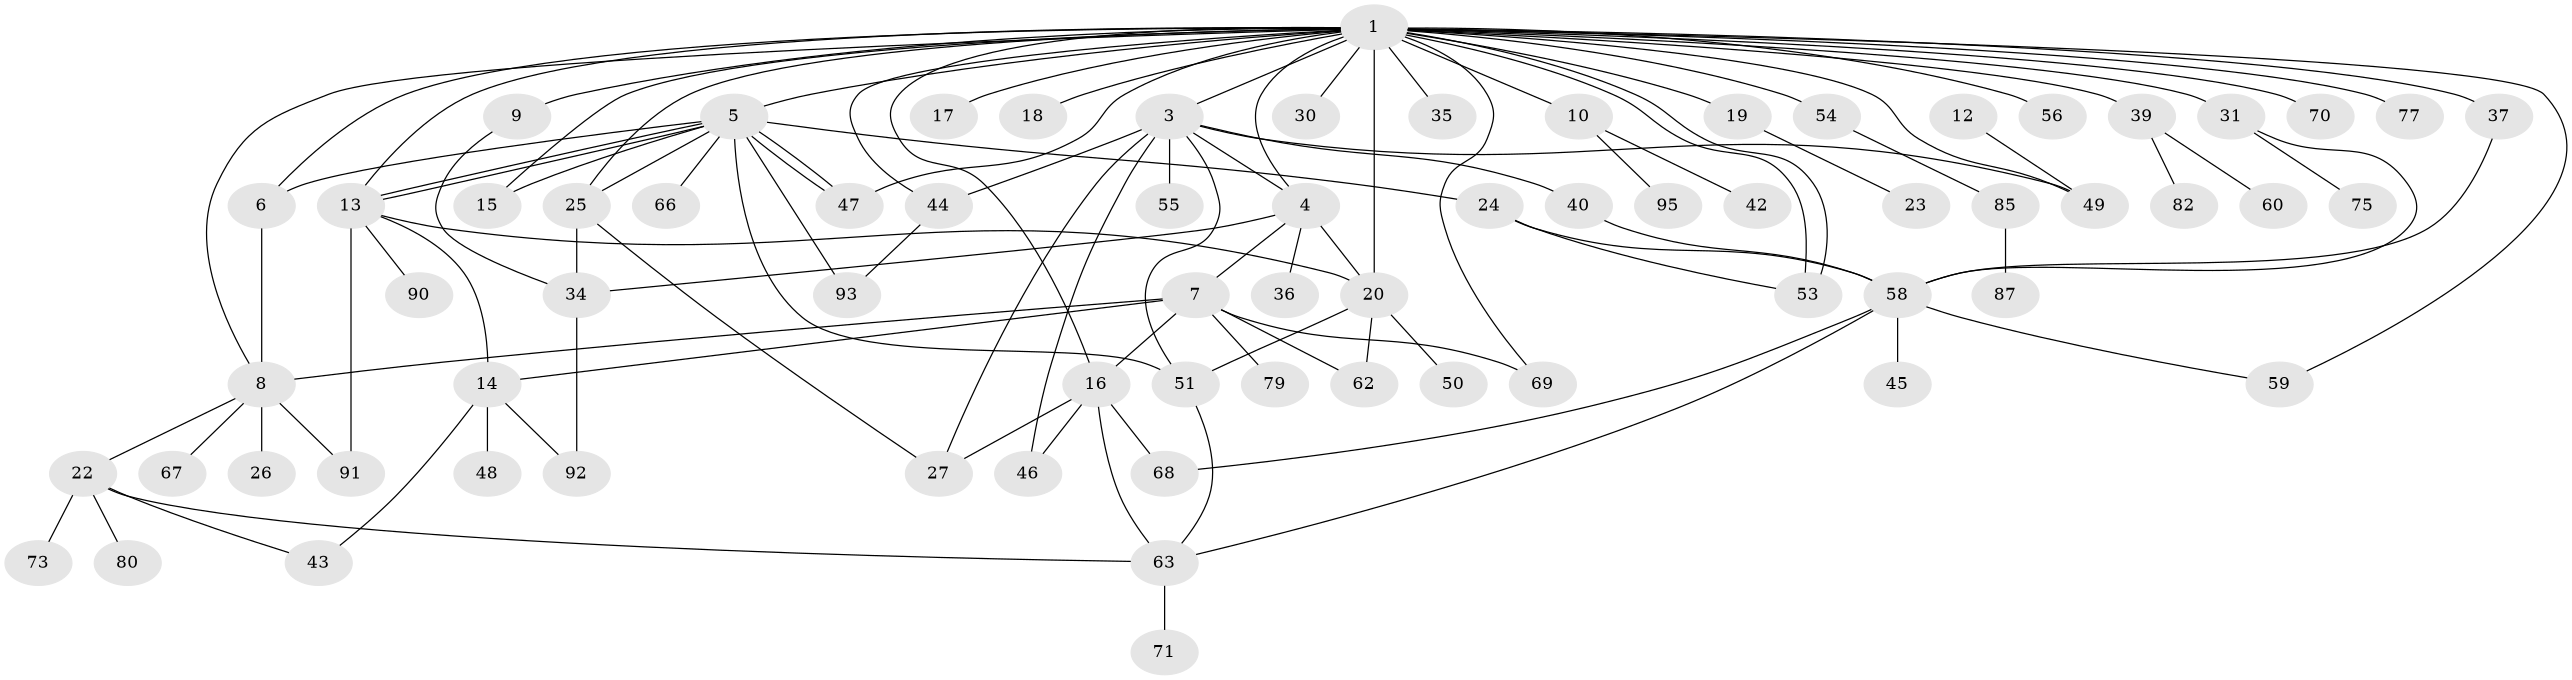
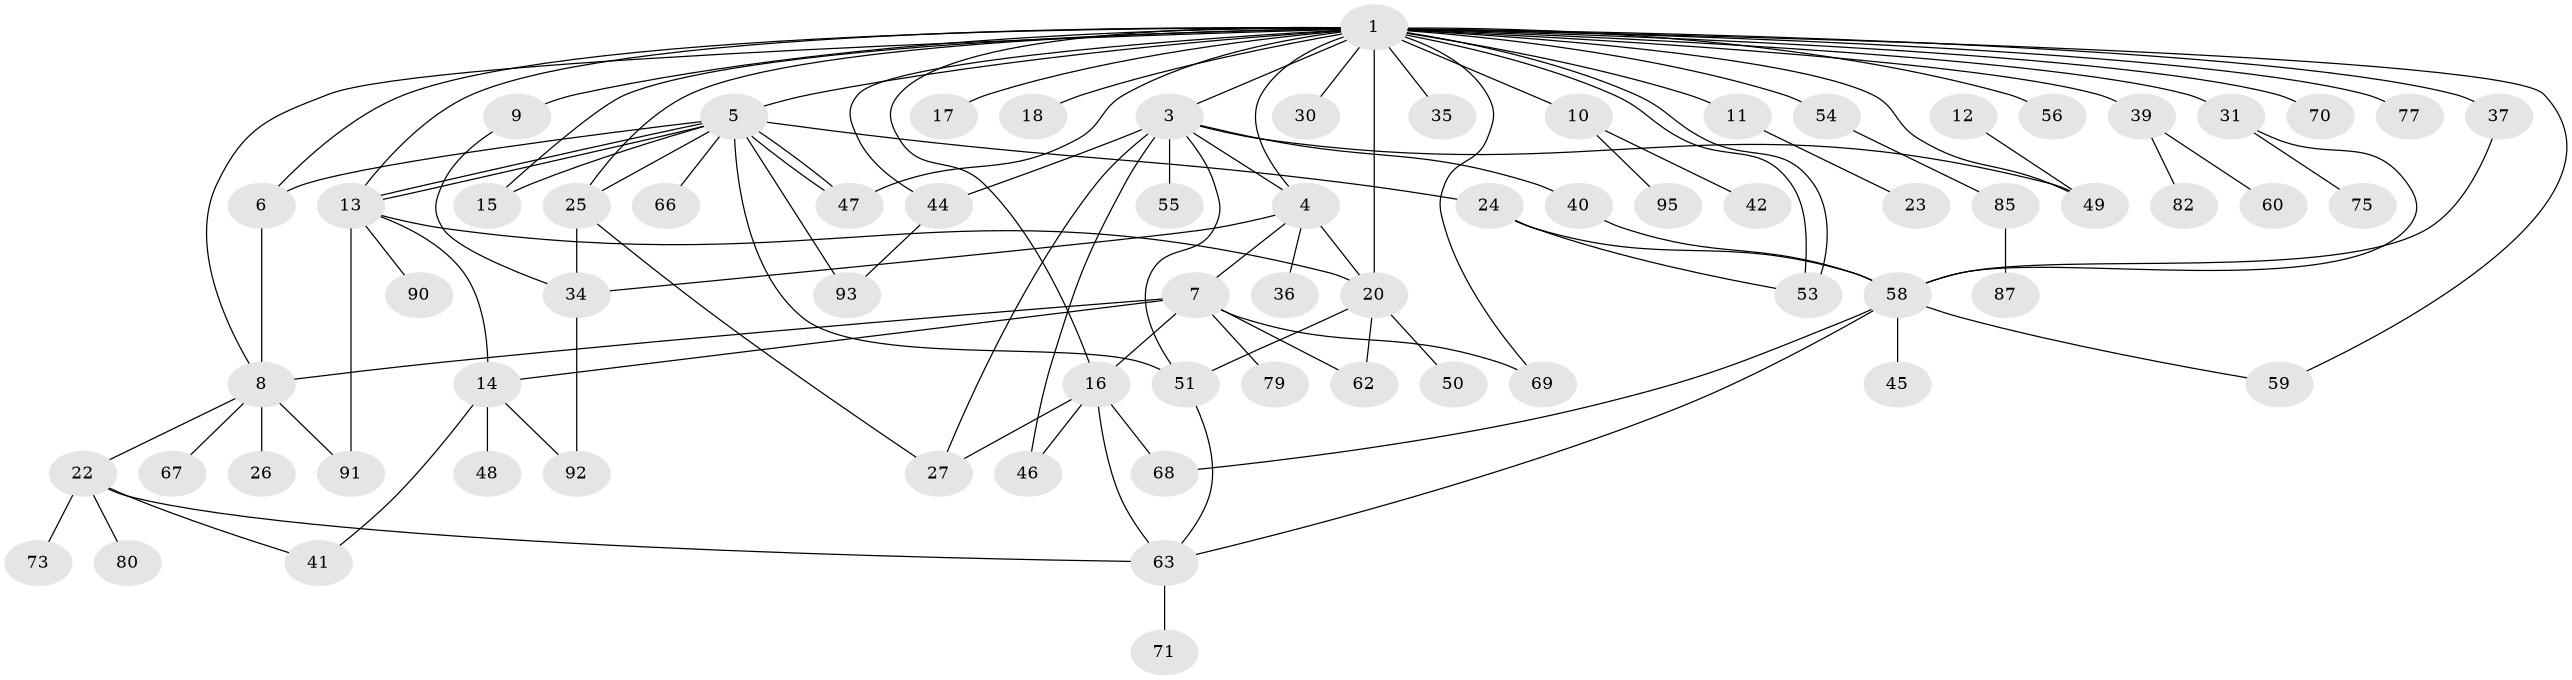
node "19": label "19" -> "11"
node "43": label "43" -> "41"
